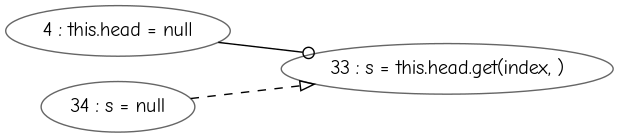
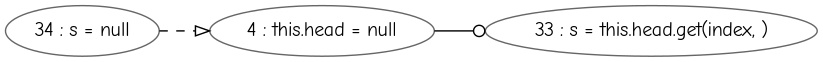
edge "34 : s = null" -> "33 : s = this.head.get(index, )": now "34 : s = null" -> "4 : this.head = null"
